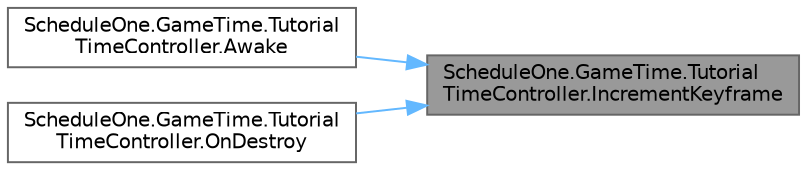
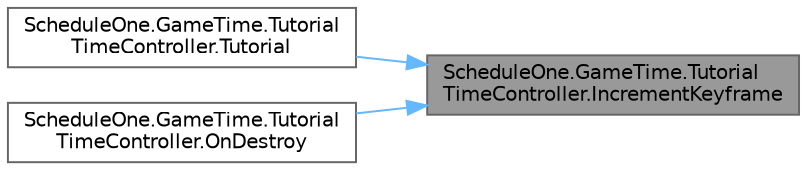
node "ScheduleOne.GameTime.Tutorial TimeController.Awake": label "ScheduleOne.GameTime.Tutorial TimeController.Awake" -> "ScheduleOne.GameTime.Tutorial TimeController.Tutorial"
